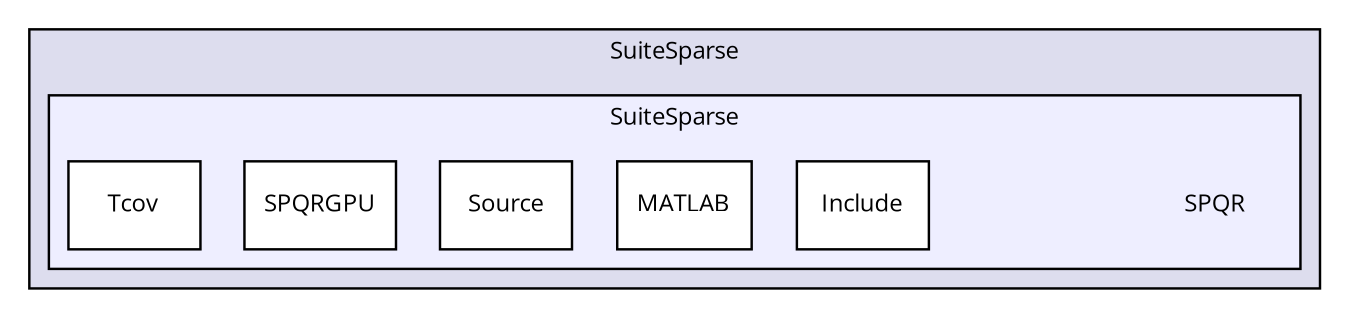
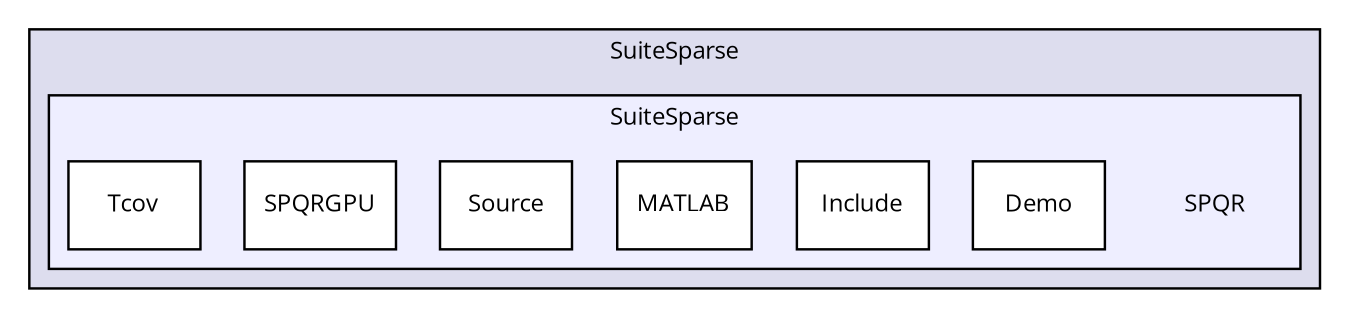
node "Demo": added
